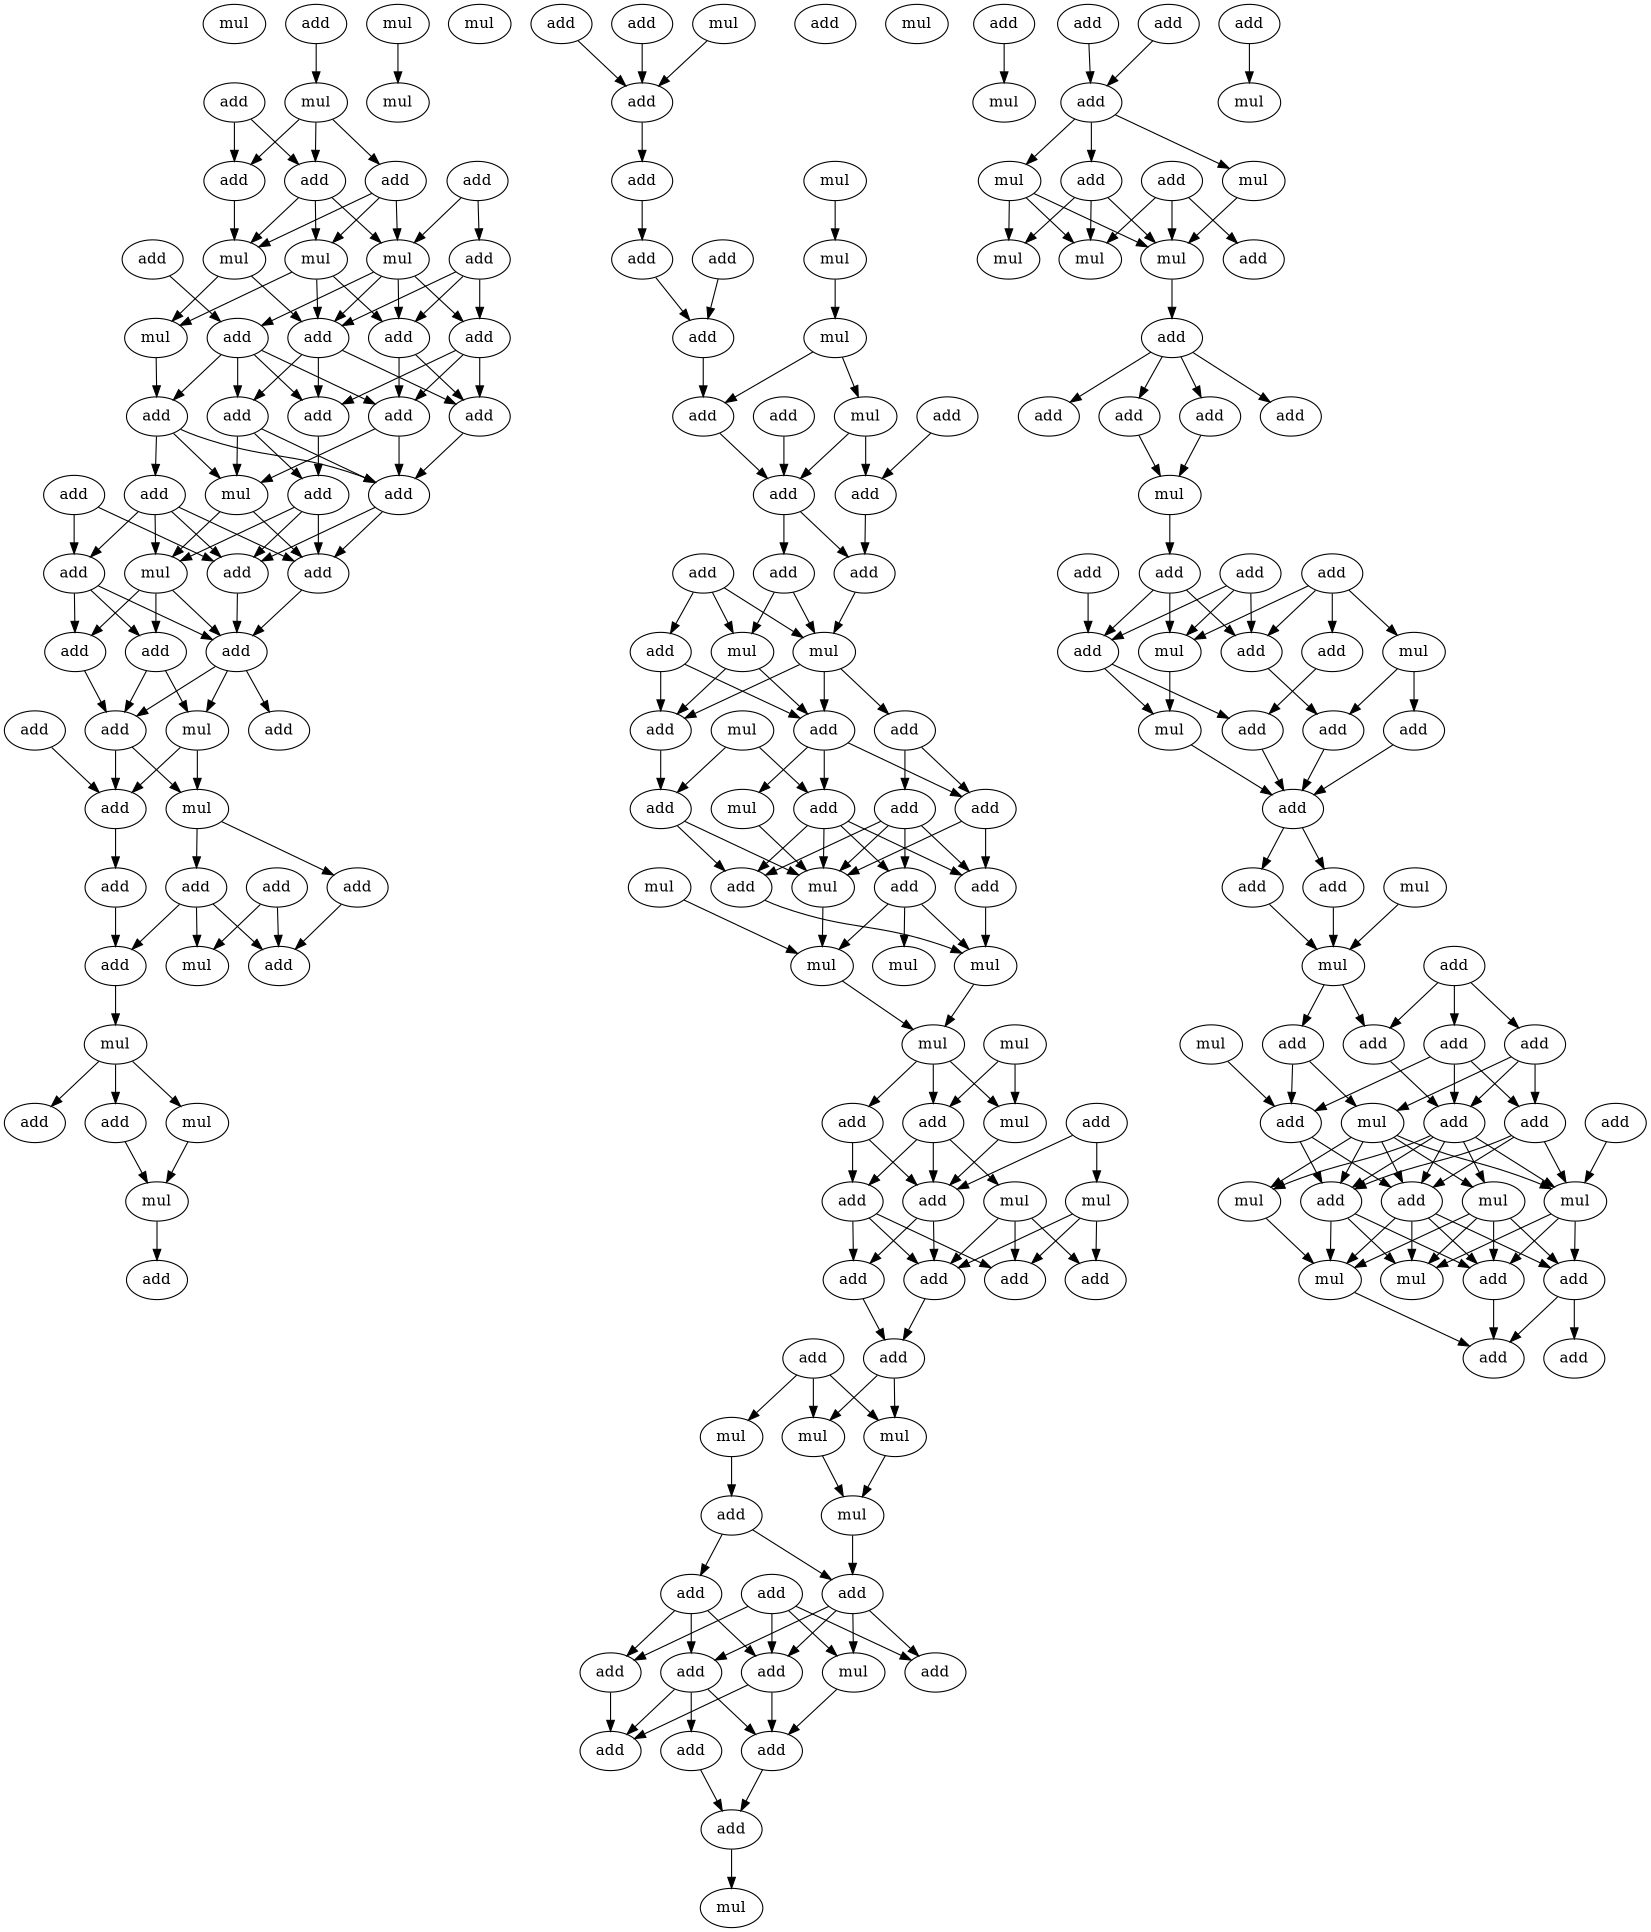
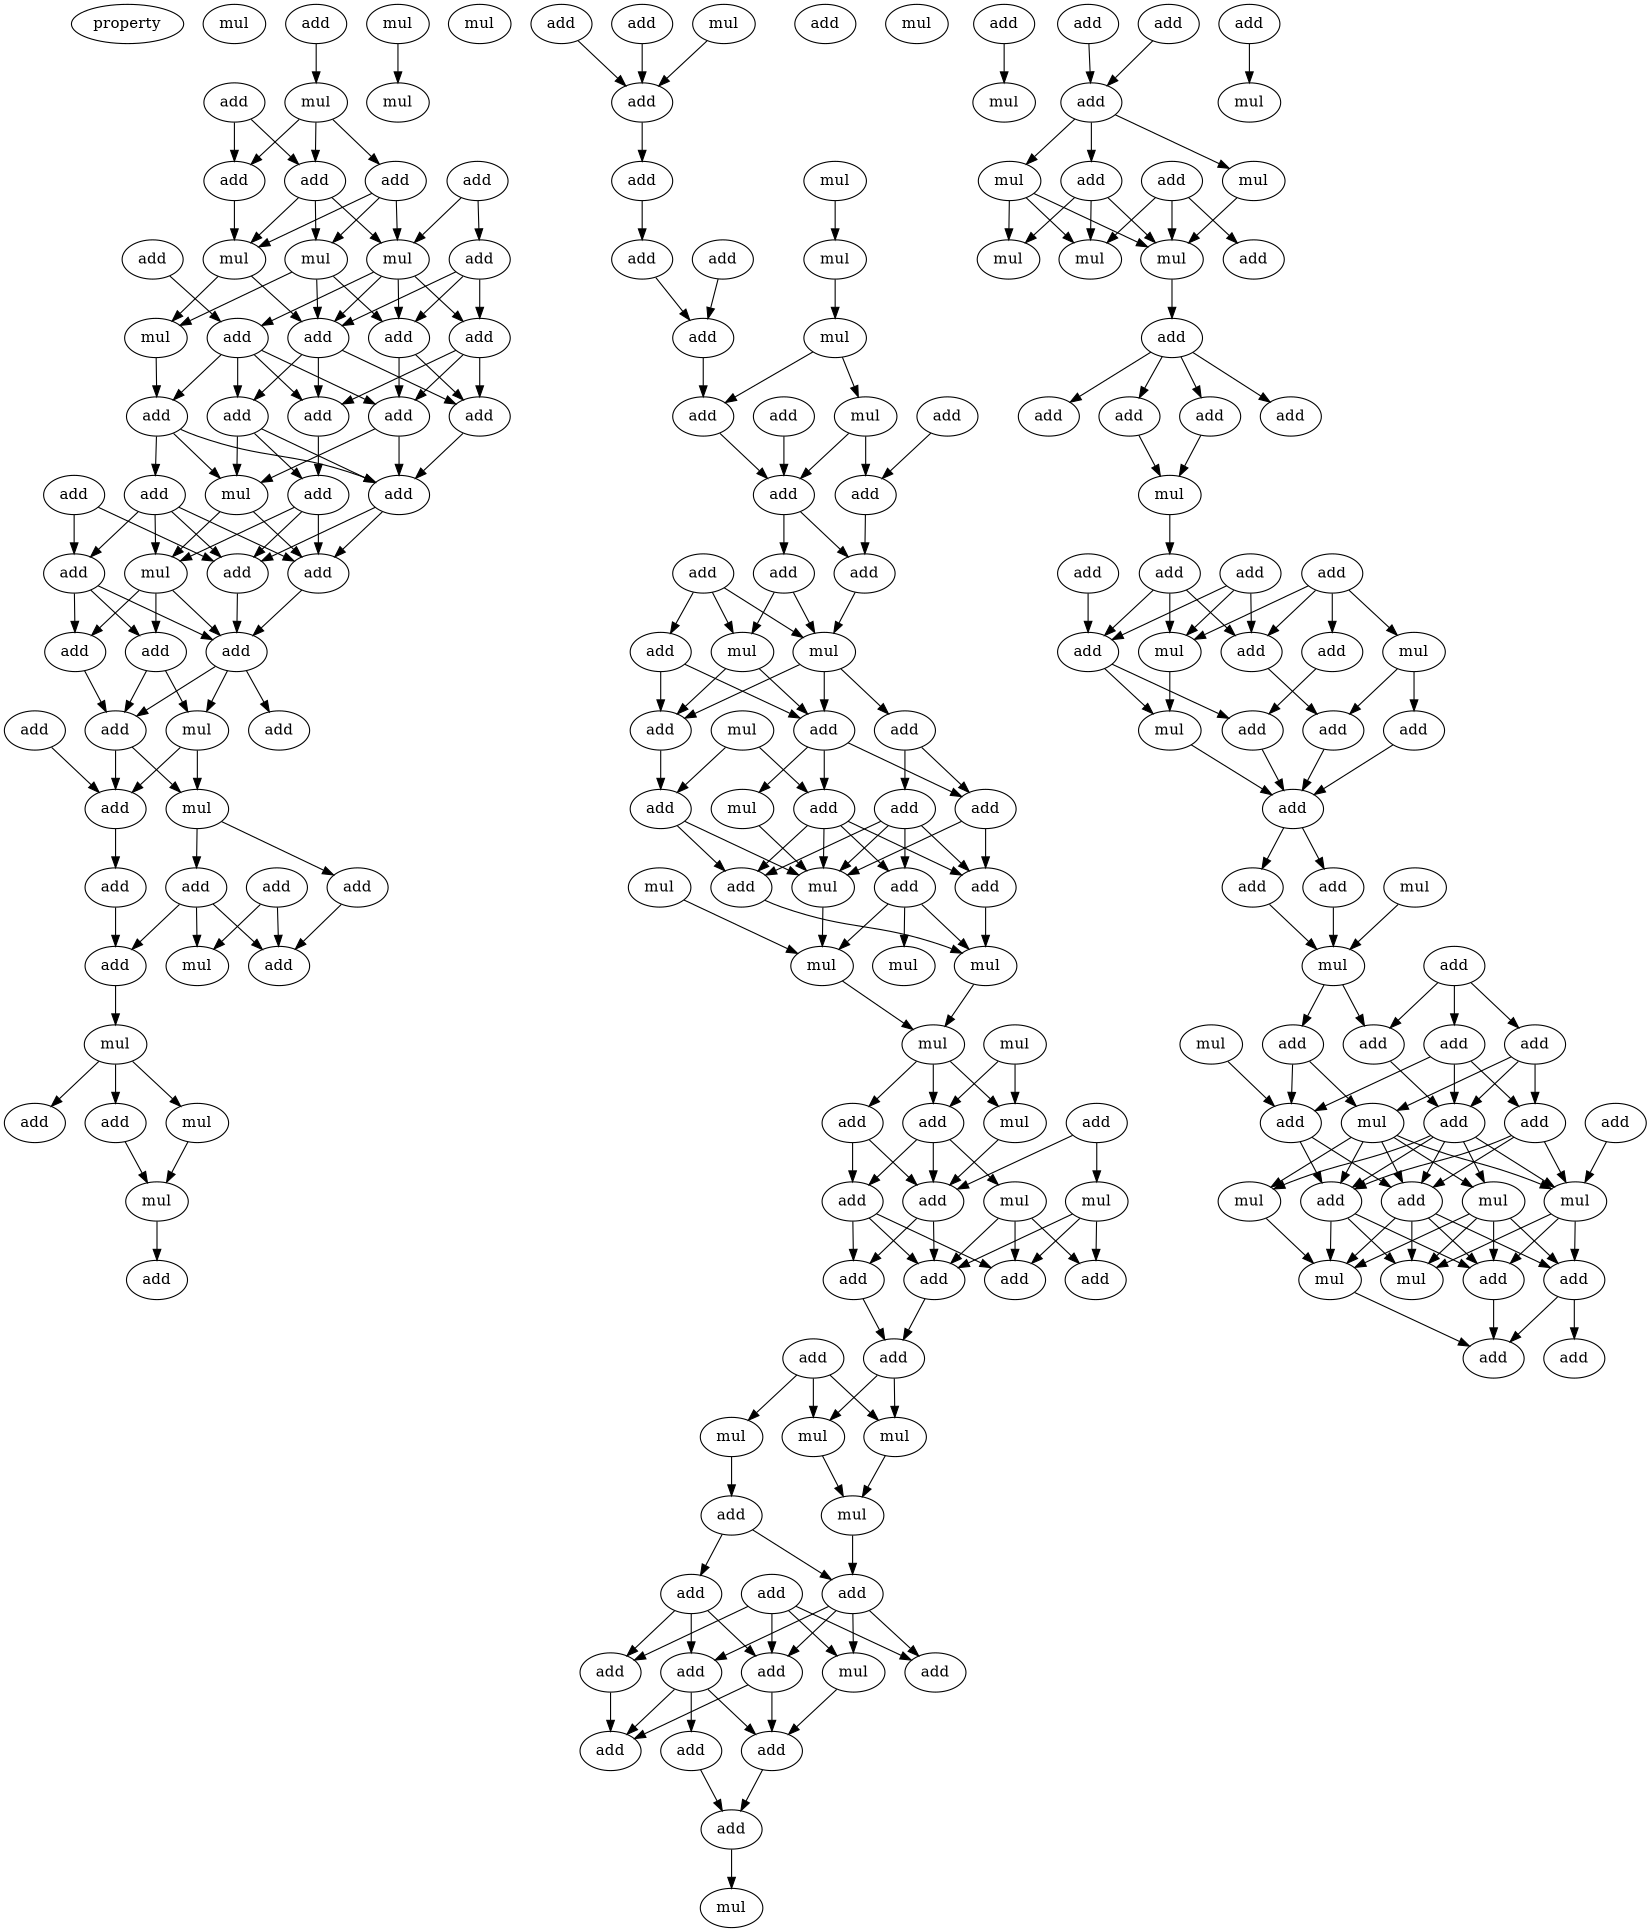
node "property": added
